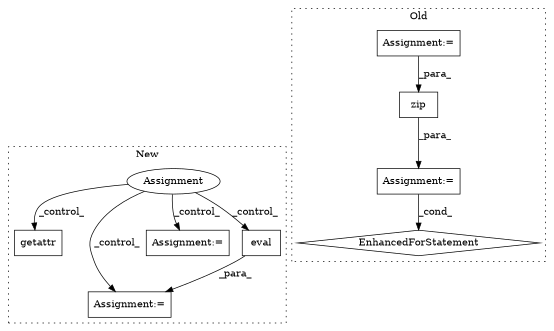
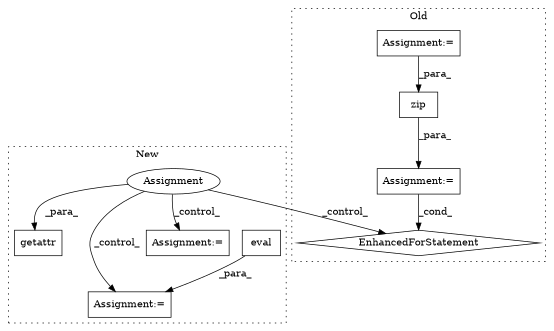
edge "Assignment" -> "eval": now "Assignment" -> "EnhancedForStatement"
edge "Assignment" -> "getattr": label "_control_" -> "_para_"
